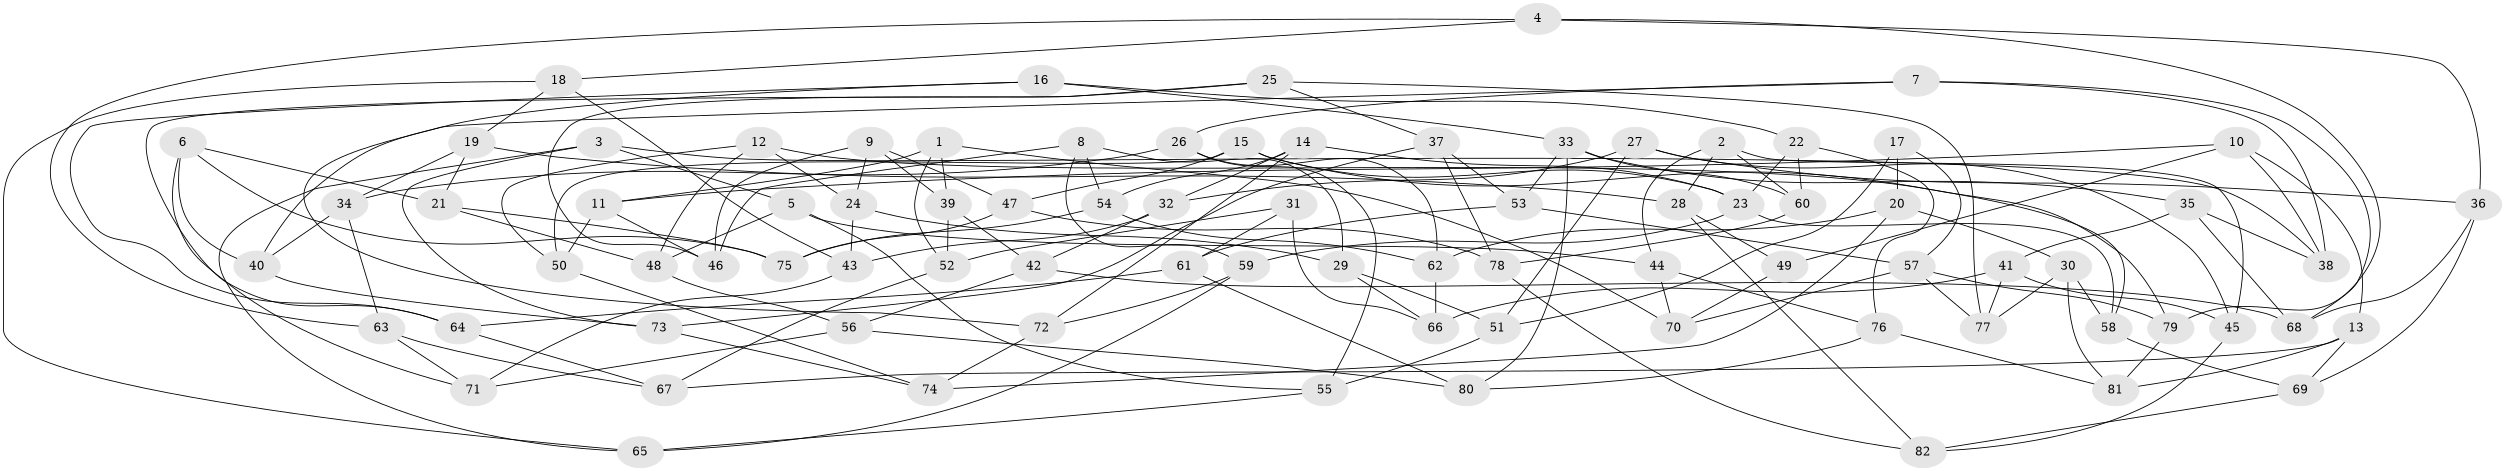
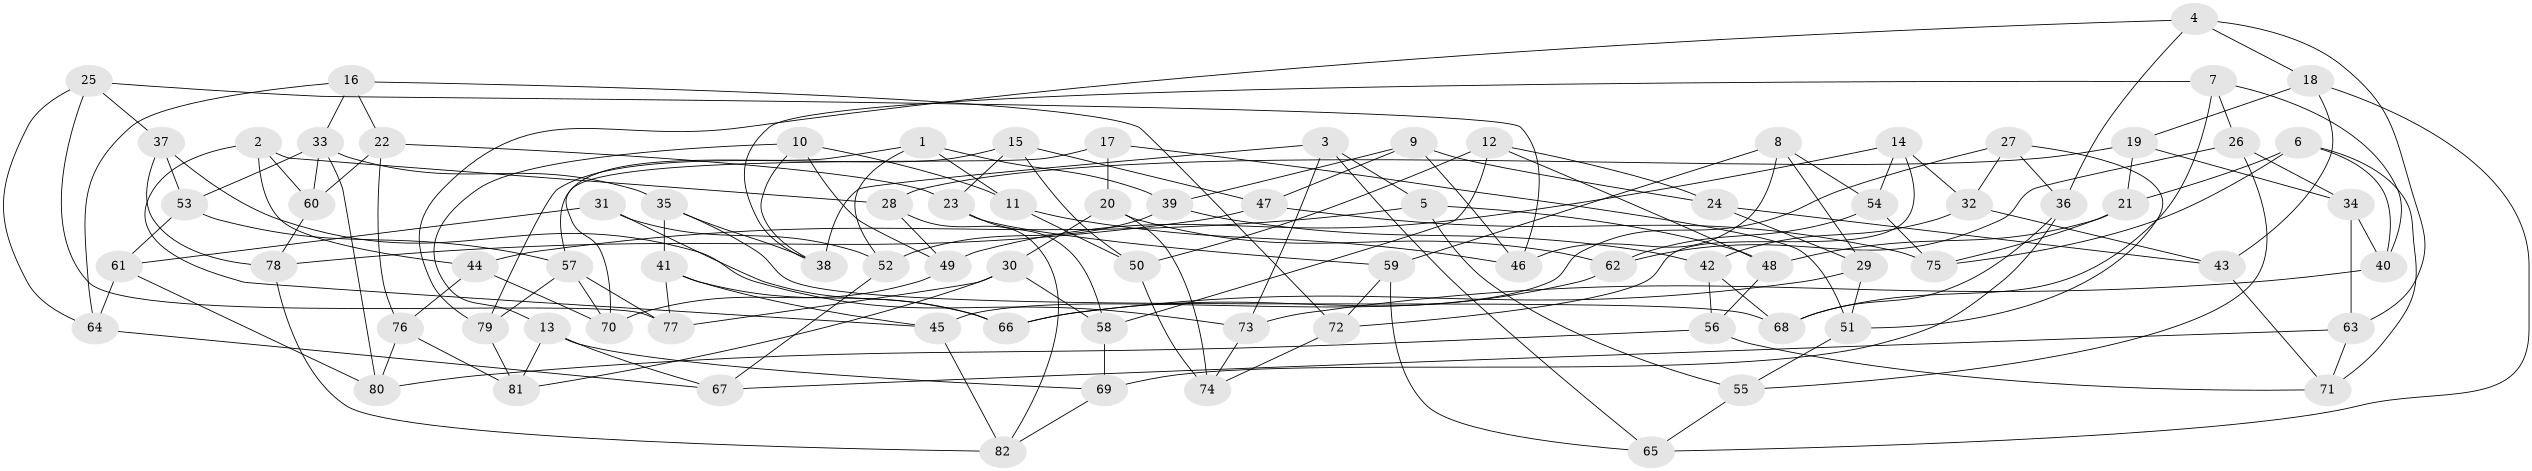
edge "14" -- "23": now "14" -- "49"
